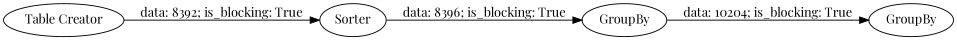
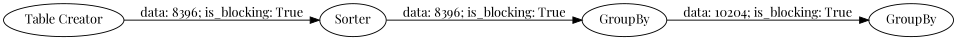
edge "Table Creator" -> "Sorter": label "data: 8392; is_blocking: True" -> "data: 8396; is_blocking: True"
